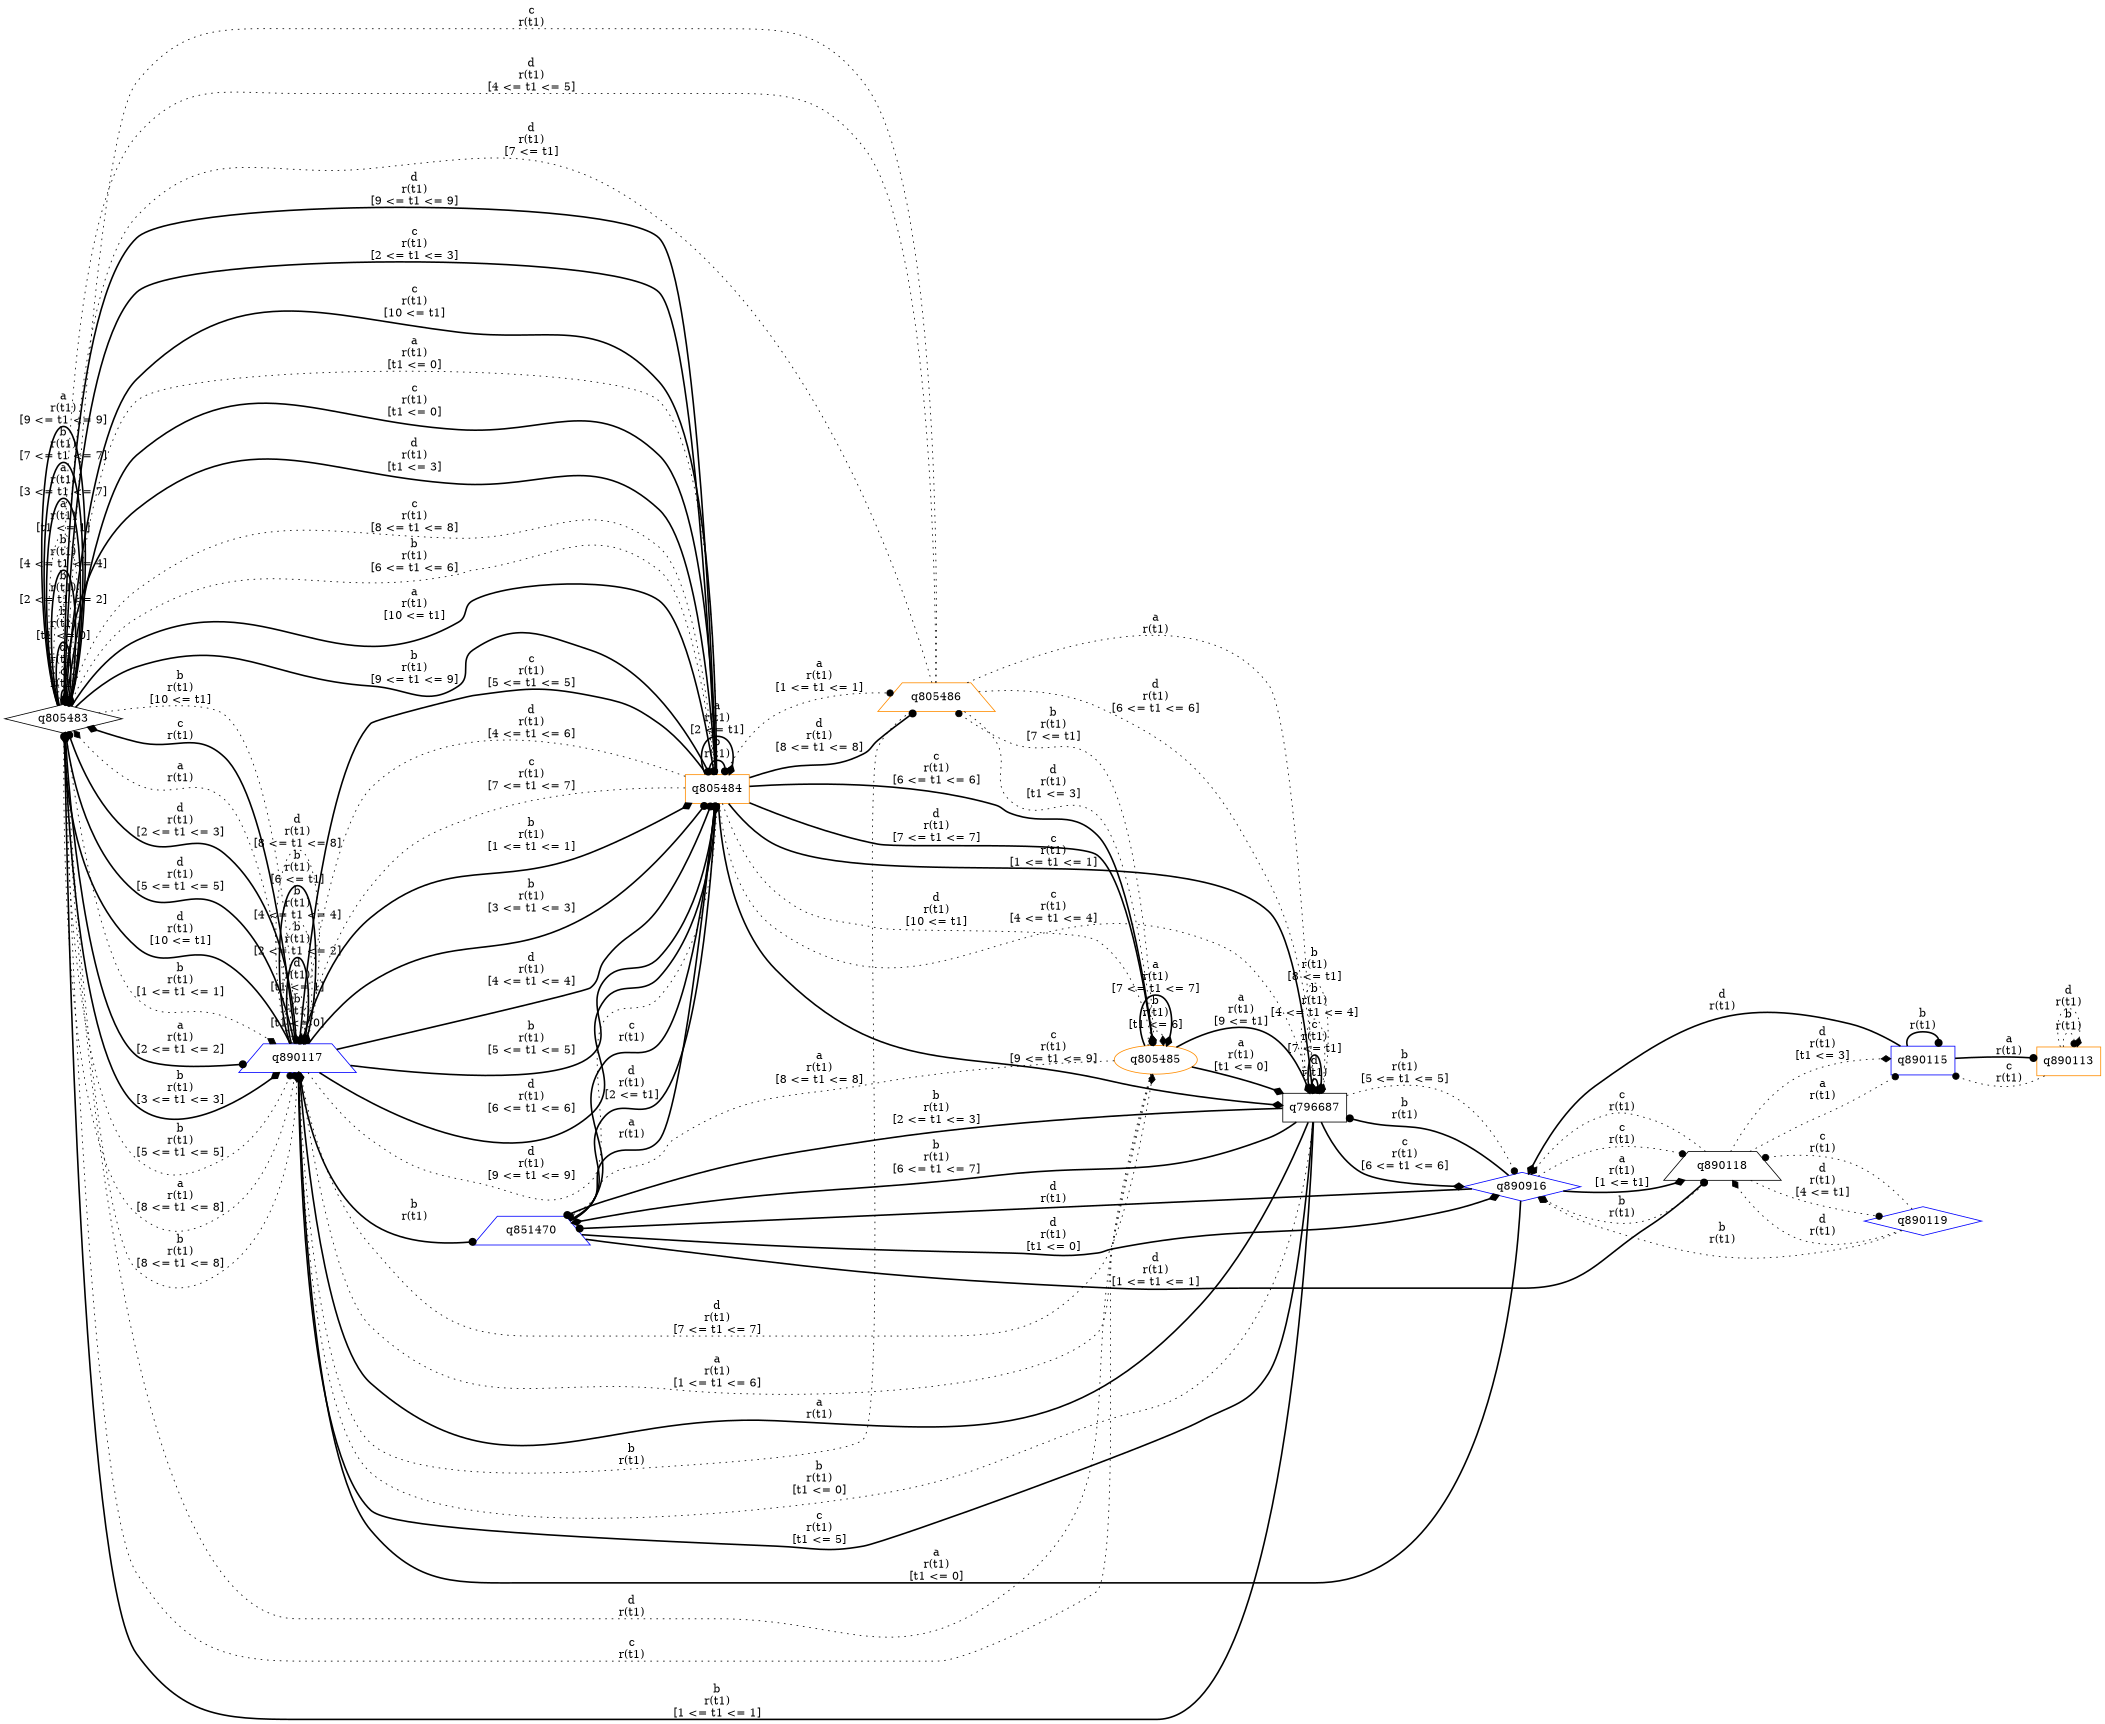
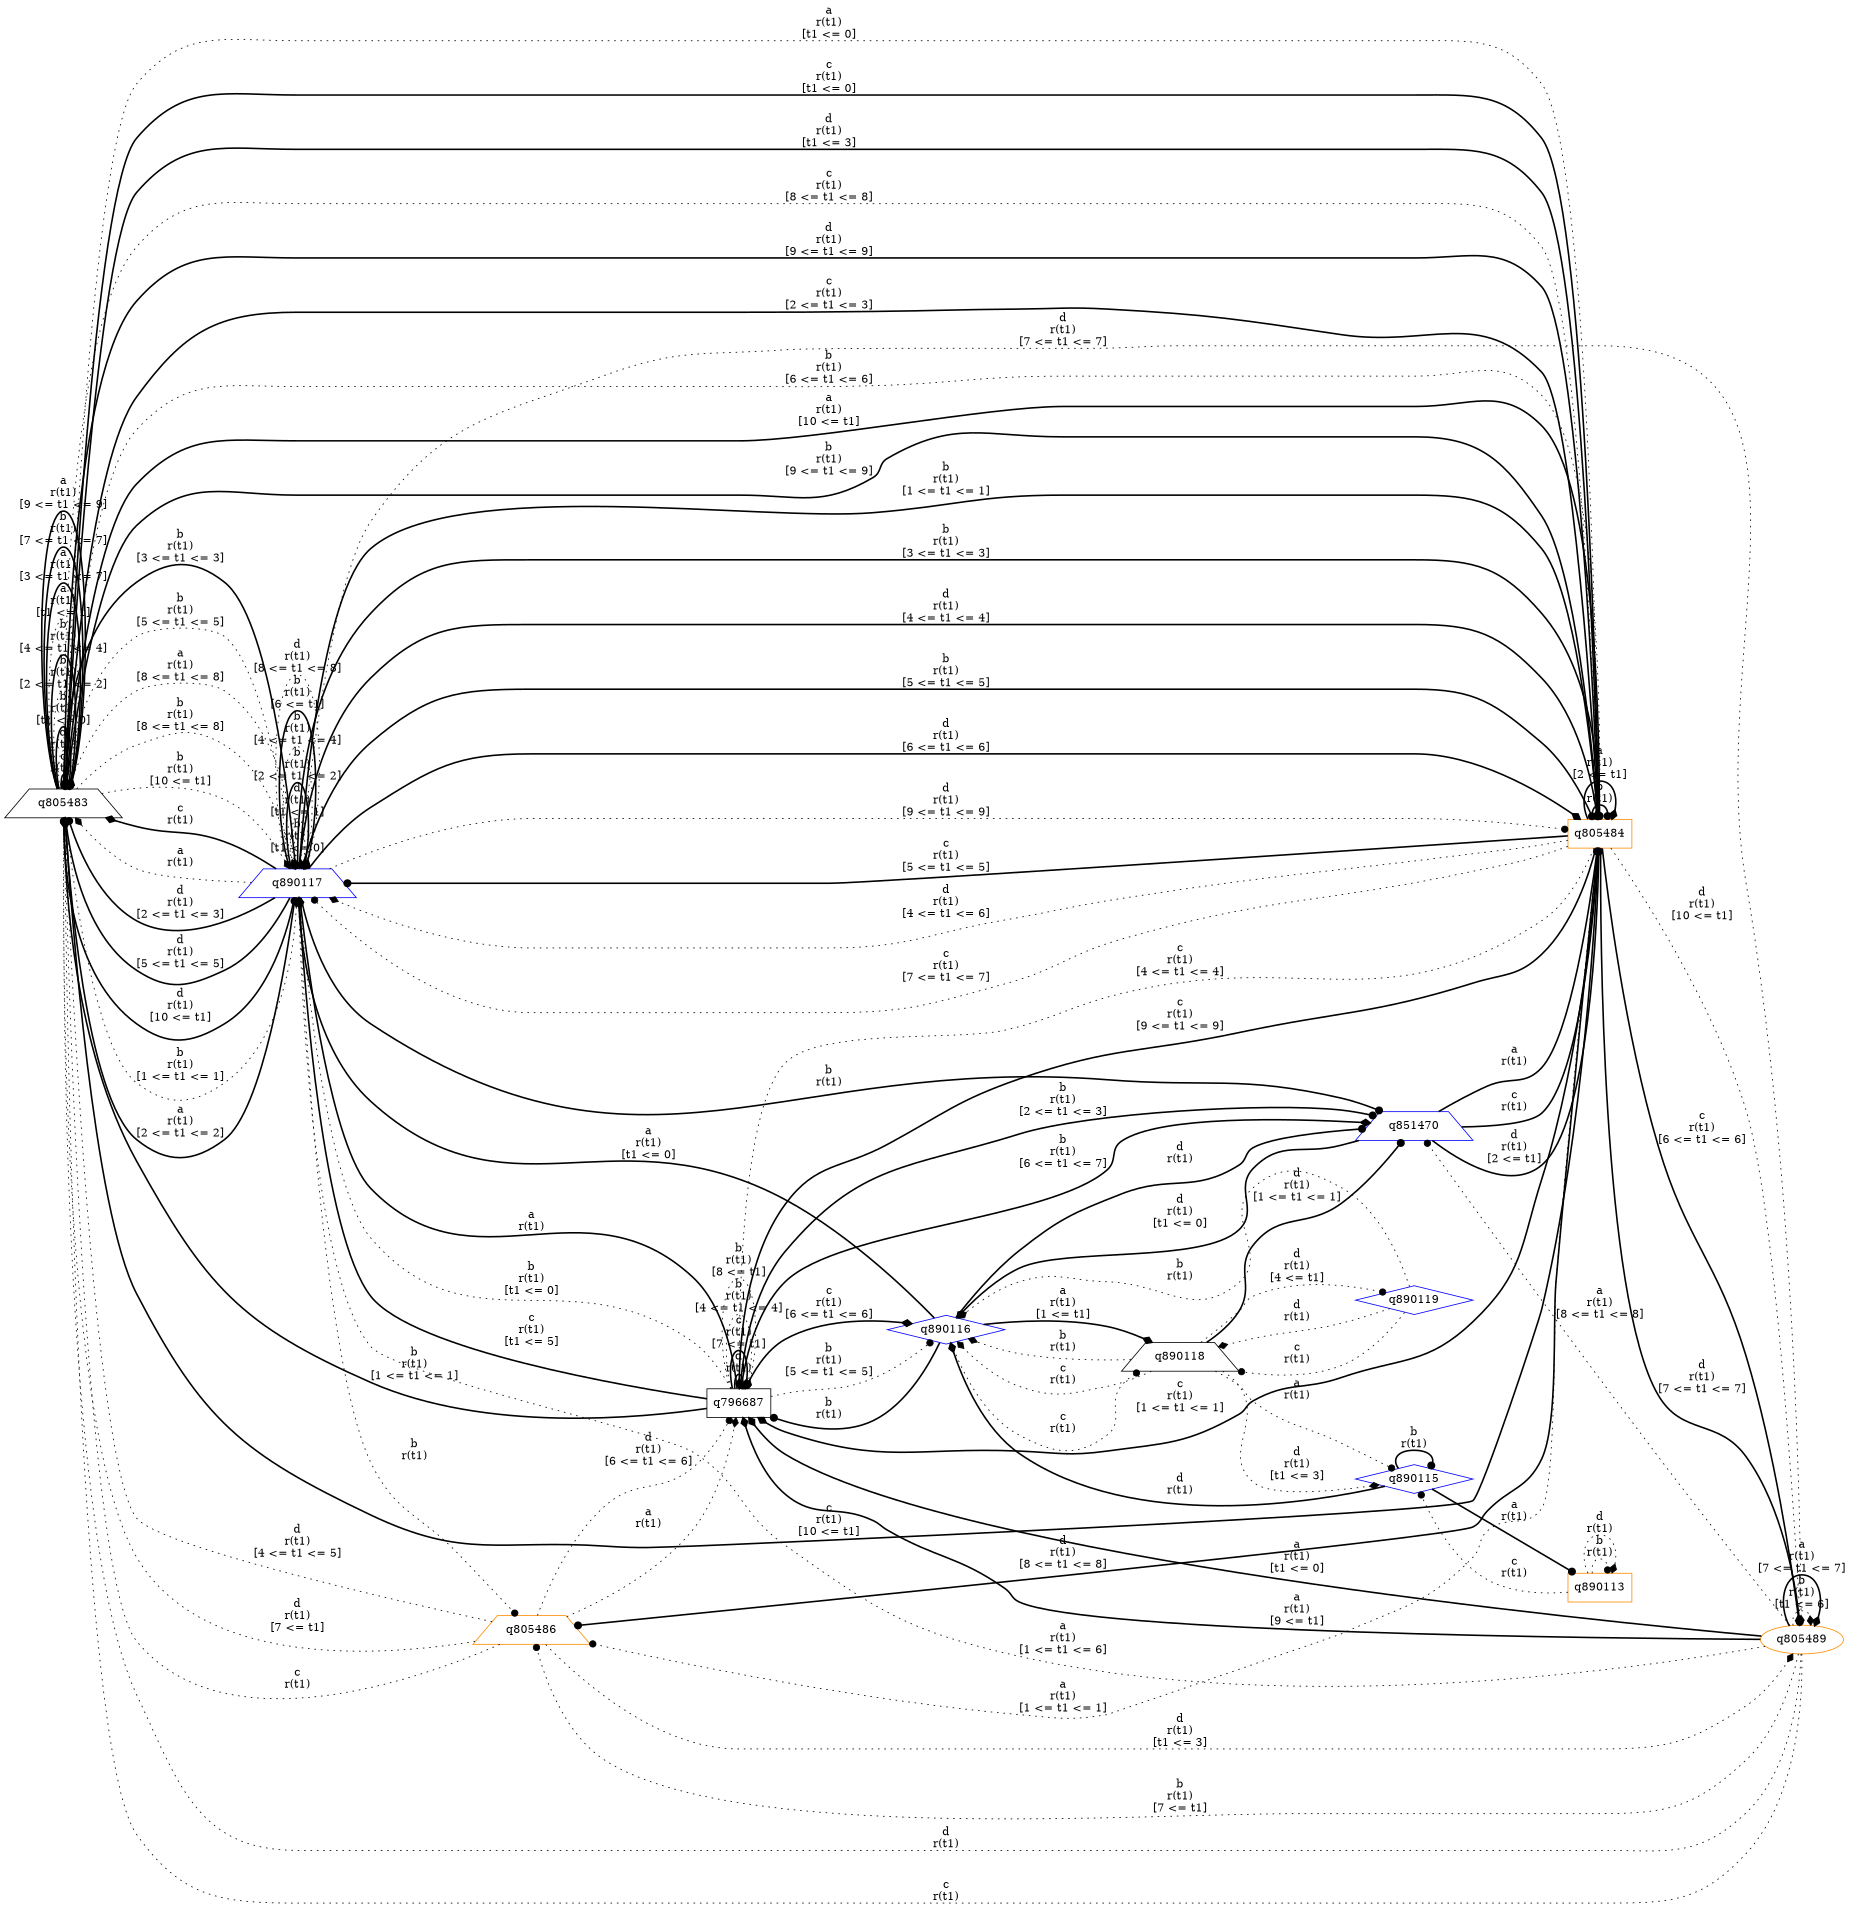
node "q805483": shape diamond -> trapezium
node "q805485": label "q805485" -> "q805489"
node "q890115": shape box -> diamond
node "q890916": label "q890916" -> "q890116"
edge "q851470" -> "q890118": reversed
edge "q805486" -> "q890117": reversed
